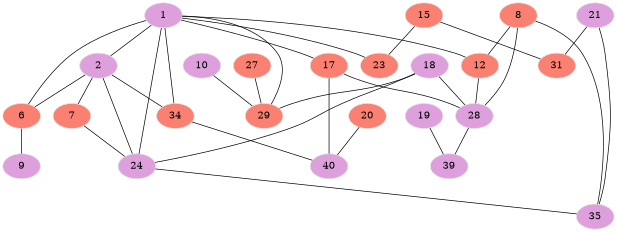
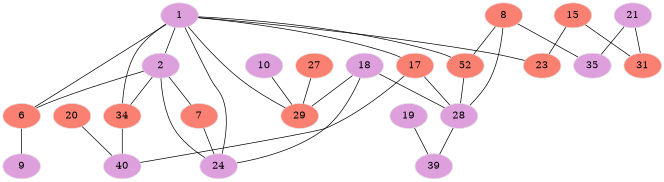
node "12": label "12" -> "52"
edge "24" -- "35": removed
